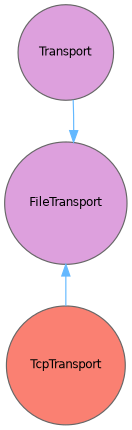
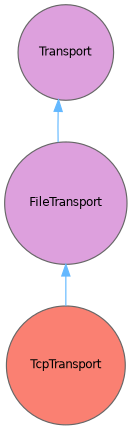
edge "Transport" -> "FileTransport": reversed
